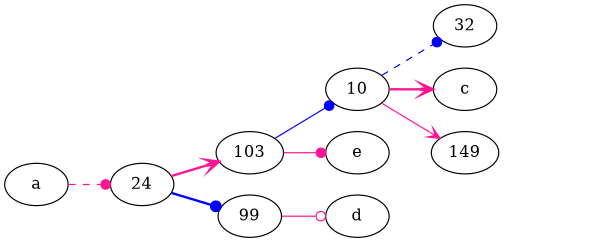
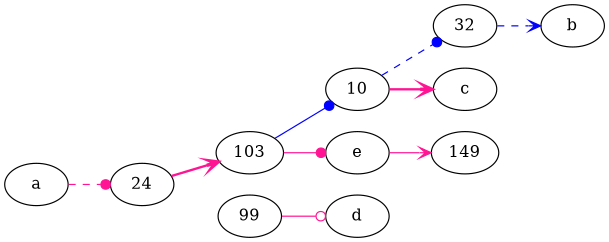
node "b": added
edge "10" -> "149": now "e" -> "149"
edge "24" -> "99": removed
